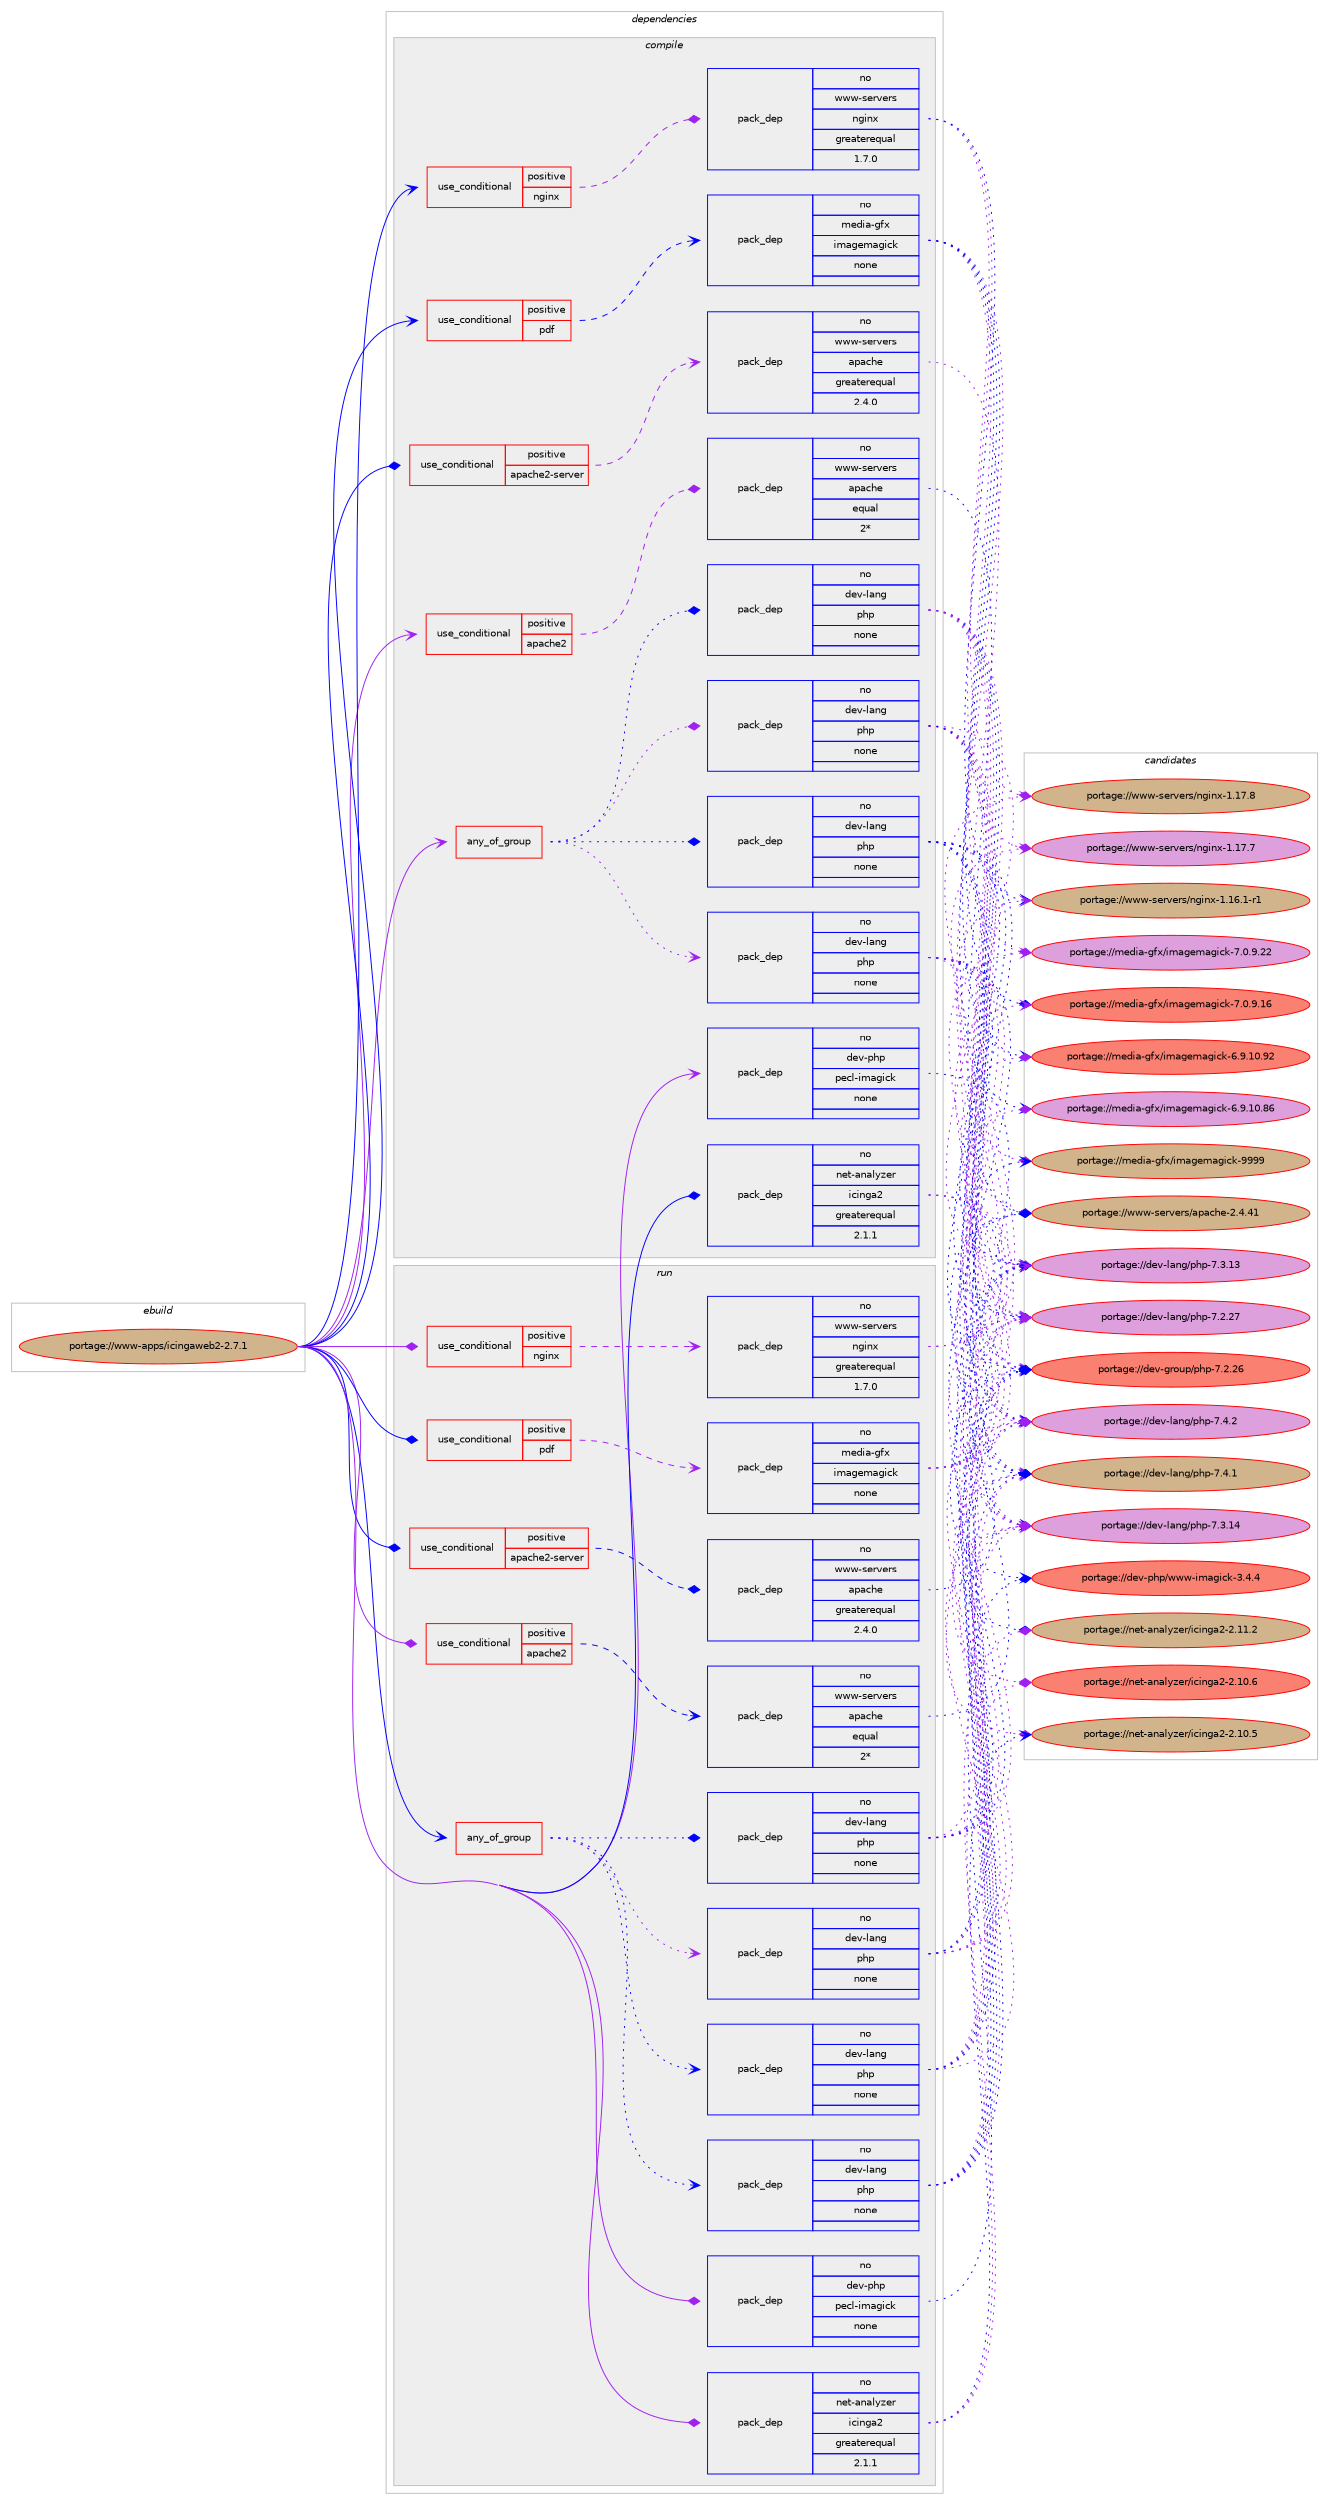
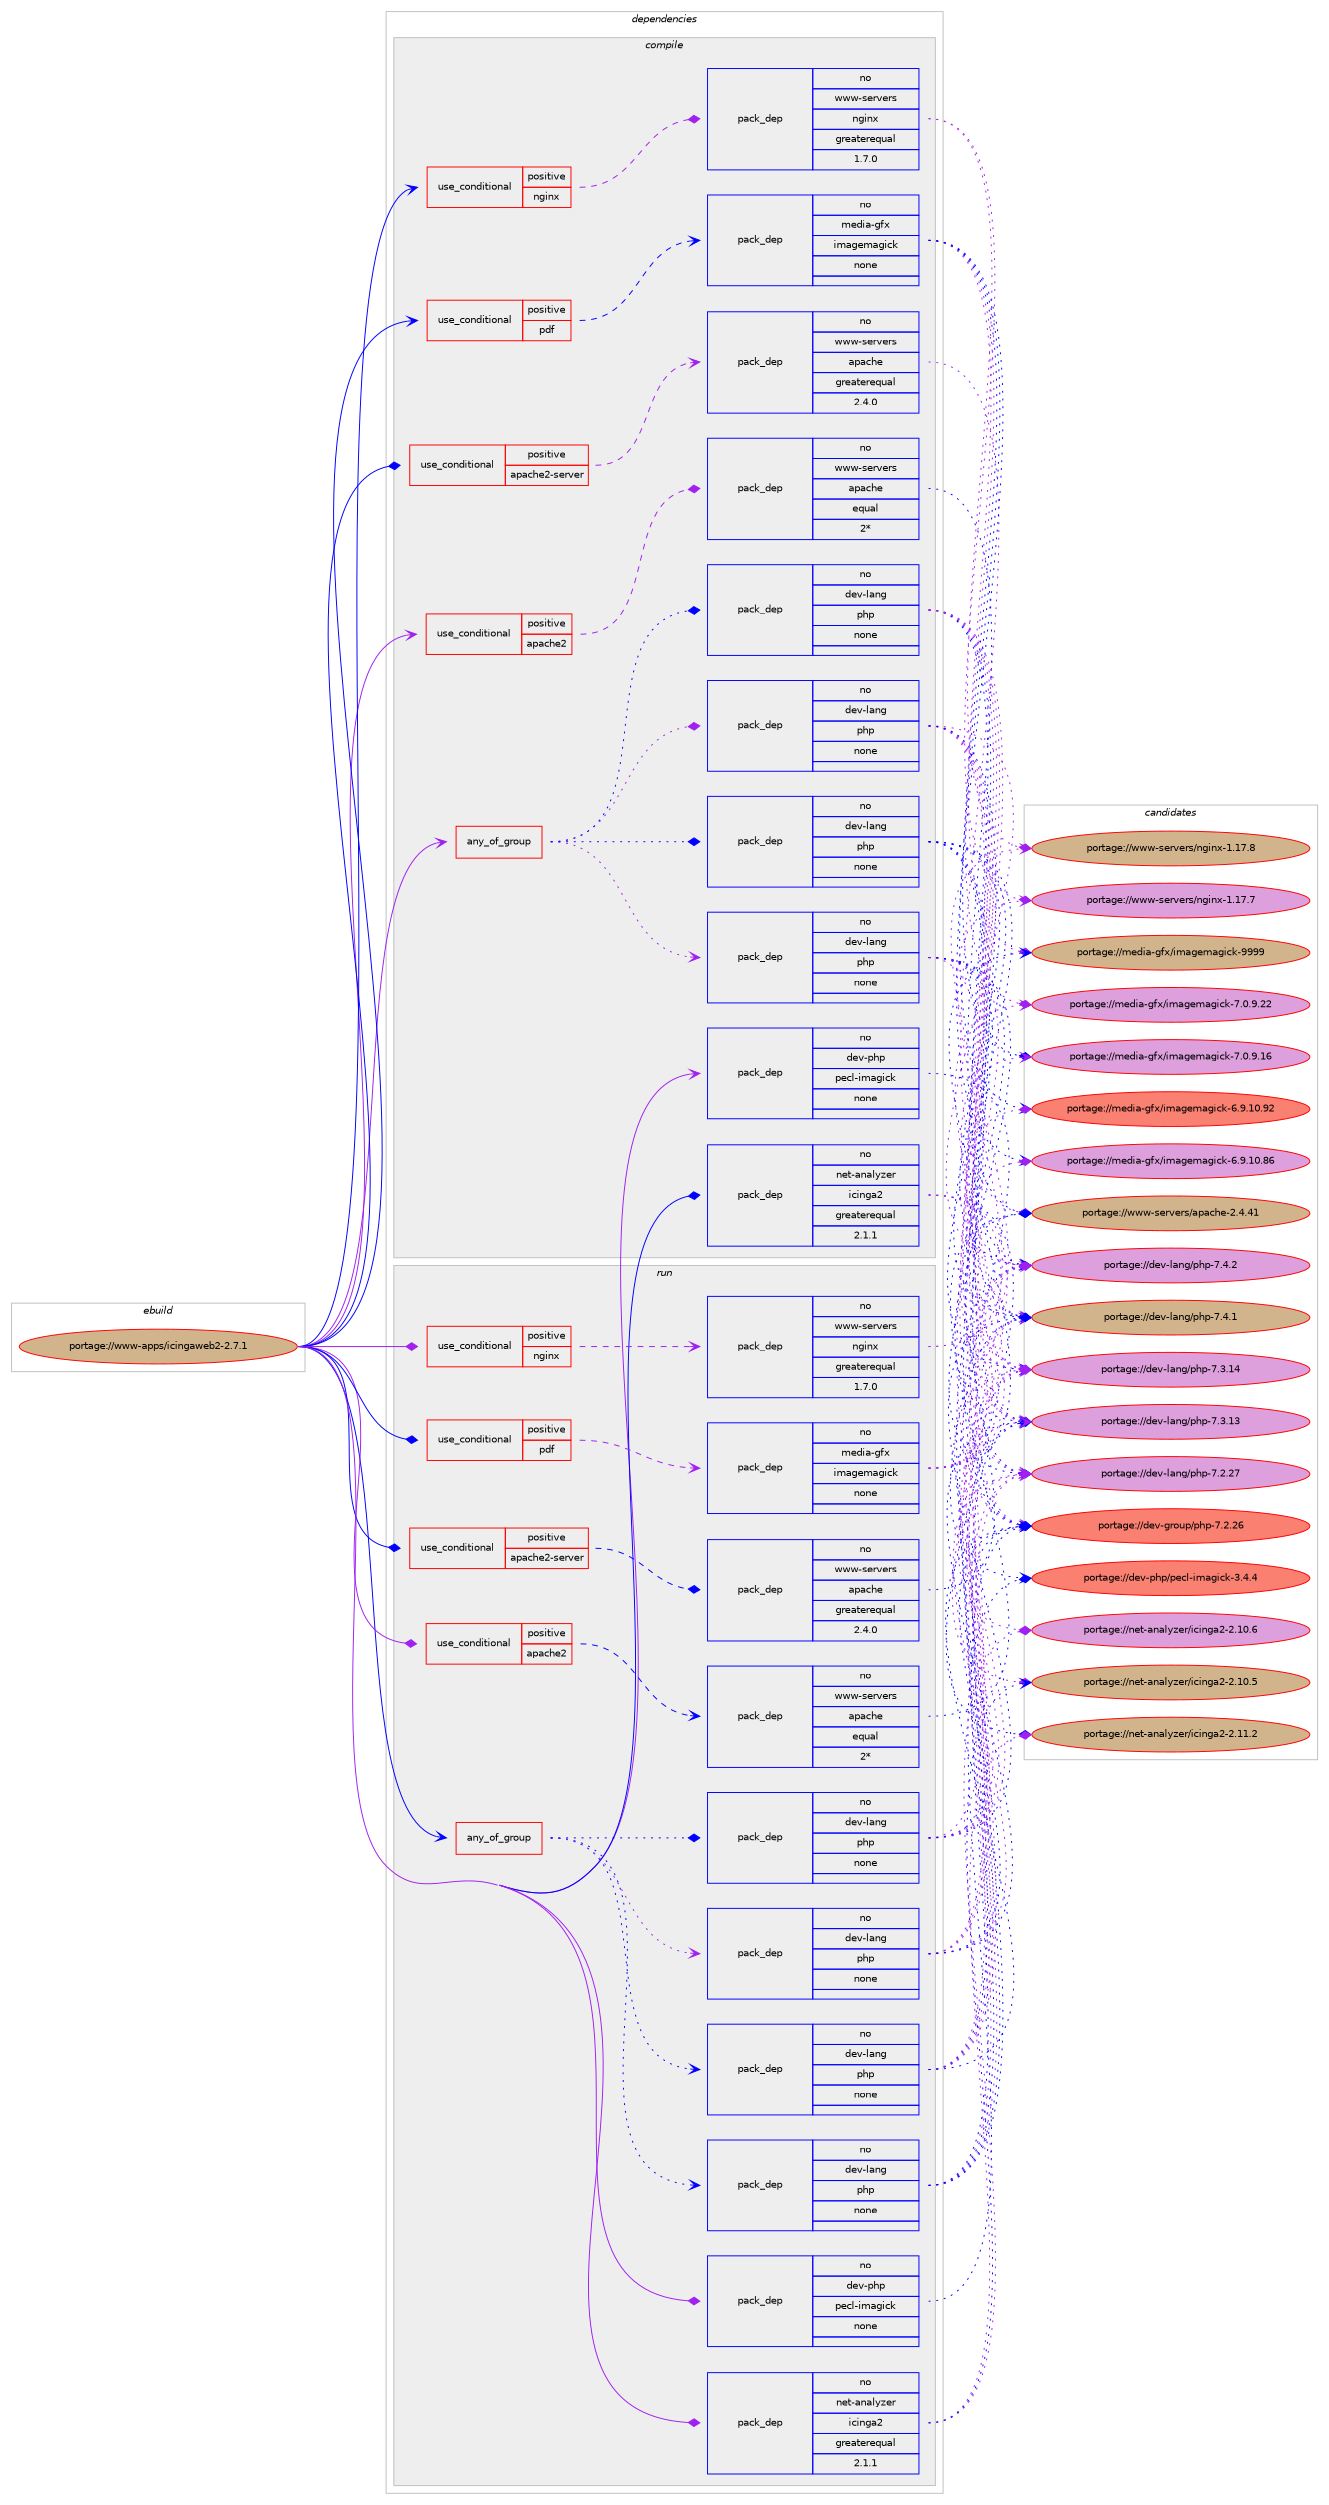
node "portage://www-servers/nginx-1.16.1-r1": removed
node "portage://media-gfx/imagemagick-7.0.9.16": fillcolor salmon -> plum
node "portage://dev-php/www-imagick-3.4.4": label "portage://dev-php/www-imagick-3.4.4" -> "portage://dev-php/pecl-imagick-3.4.4"
node "portage://net-analyzer/icinga2-2.10.6": fillcolor salmon -> plum
